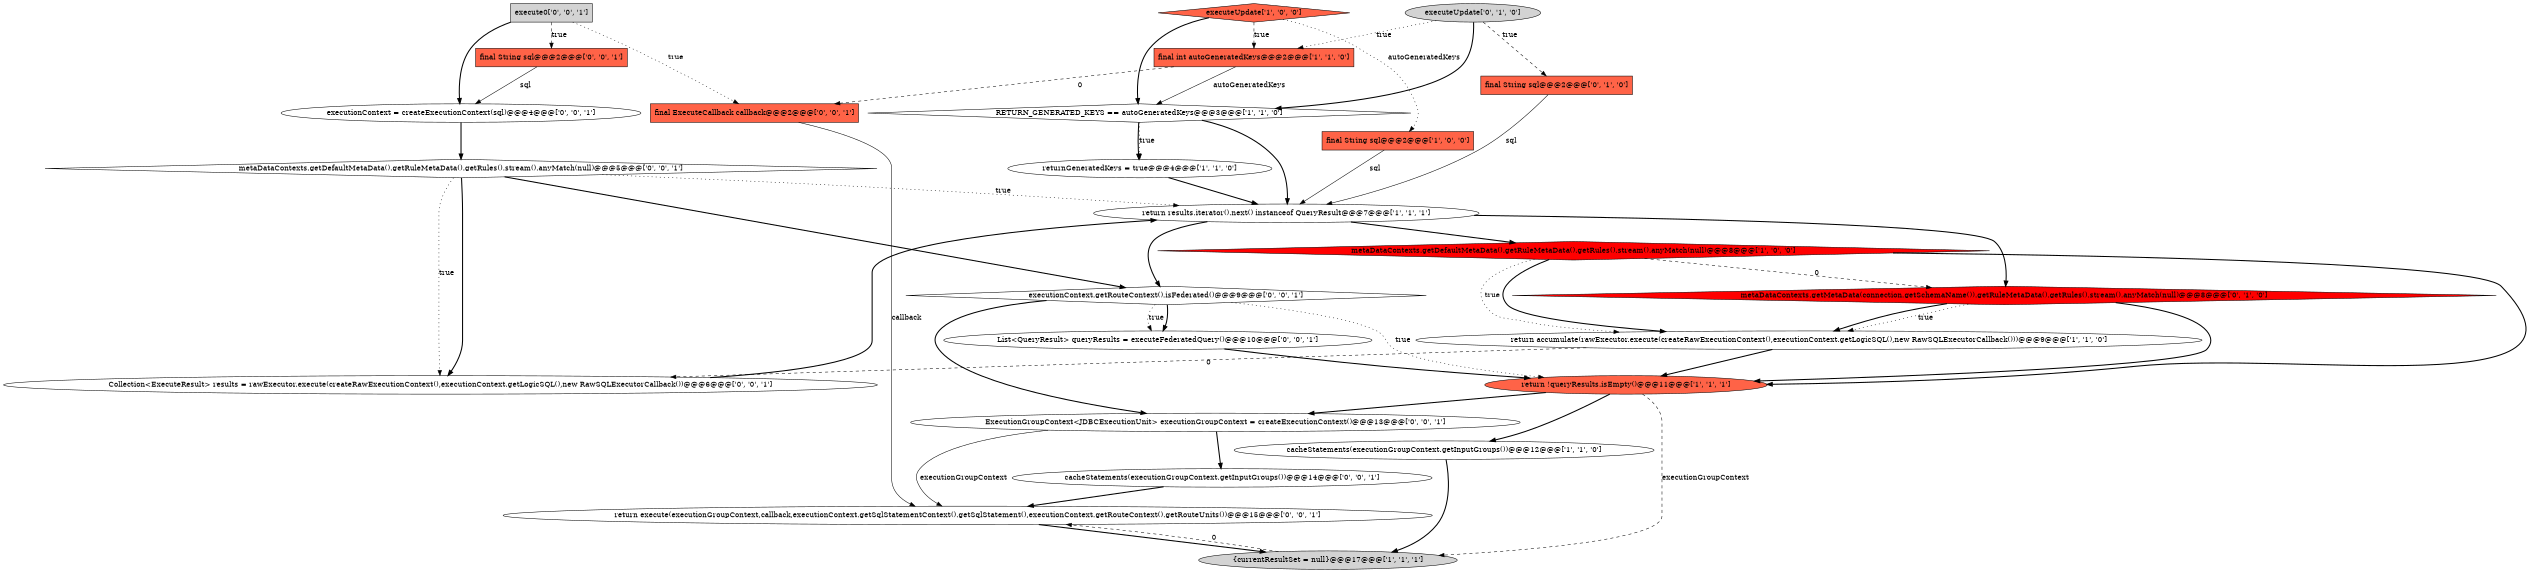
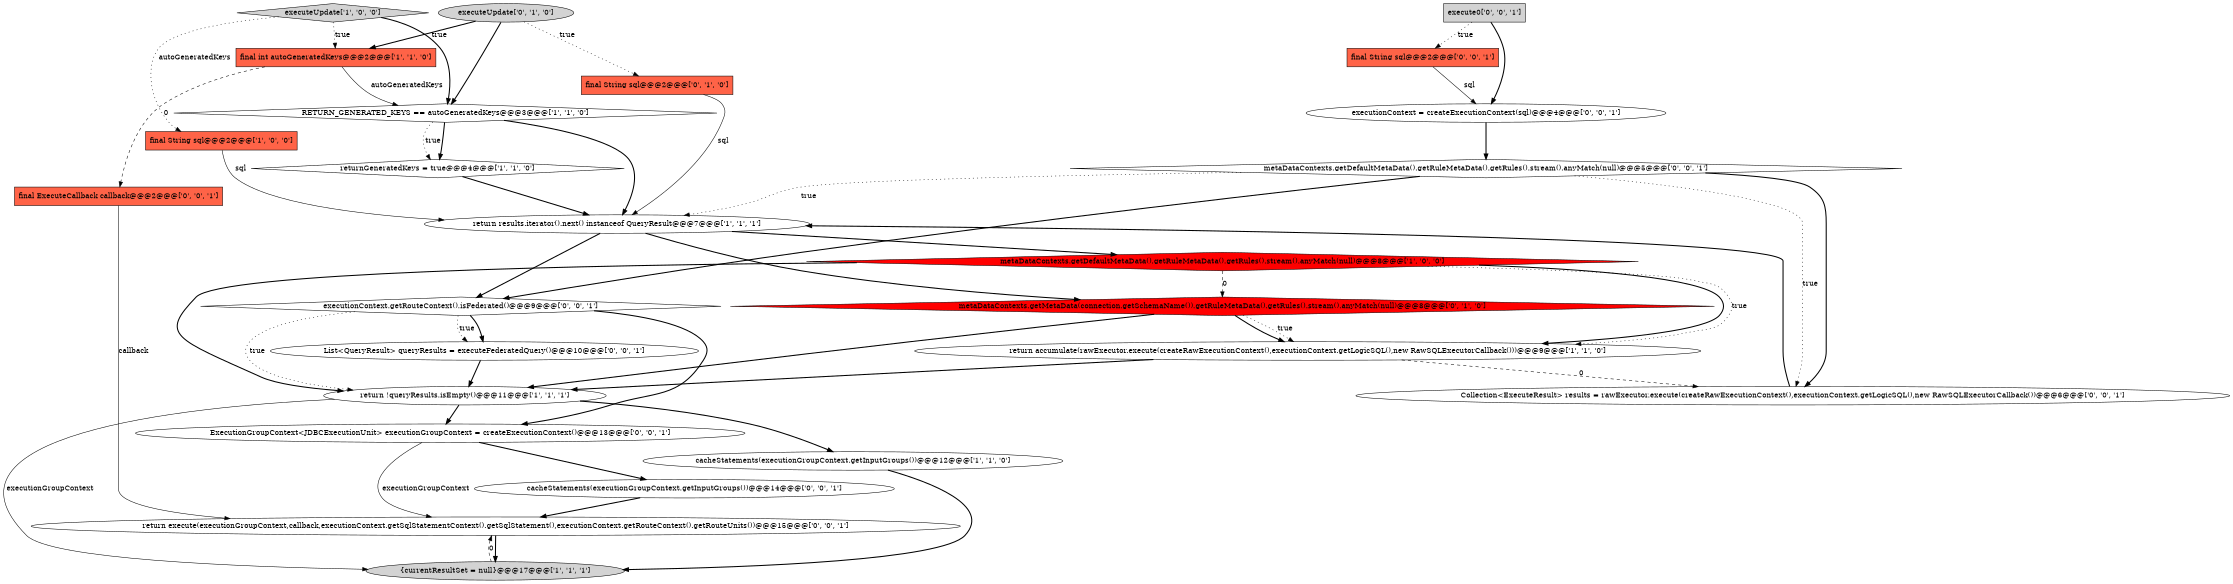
node "executeUpdate['1', '0', '0']": fillcolor tomato -> lightgray
edge "execute0['0', '0', '1']" -> "final String sql@@@2@@@['0', '0', '1']": style dashed -> dotted
edge "executeUpdate['1', '0', '0']" -> "final int autoGeneratedKeys@@@2@@@['1', '1', '0']": style dashed -> dotted
edge "executeUpdate['0', '1', '0']" -> "final int autoGeneratedKeys@@@2@@@['1', '1', '0']": style dotted -> bold
edge "executeUpdate['0', '1', '0']" -> "final String sql@@@2@@@['0', '1', '0']": style dashed -> dotted
edge "execute0['0', '0', '1']" -> "final ExecuteCallback callback@@@2@@@['0', '0', '1']": removed, label "true"
node "returnGeneratedKeys = true@@@4@@@['1', '1', '0']": shape ellipse -> diamond
node "return !queryResults.isEmpty()@@@11@@@['1', '1', '1']": fillcolor tomato -> white
edge "return !queryResults.isEmpty()@@@11@@@['1', '1', '1']" -> "{currentResultSet = null}@@@17@@@['1', '1', '1']": style dashed -> solid
